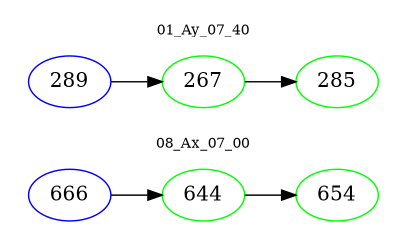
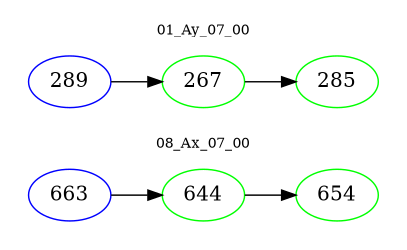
cluster "01_Ay_07_40": label "01_Ay_07_40" -> "01_Ay_07_00"
node "666": label "666" -> "663"
